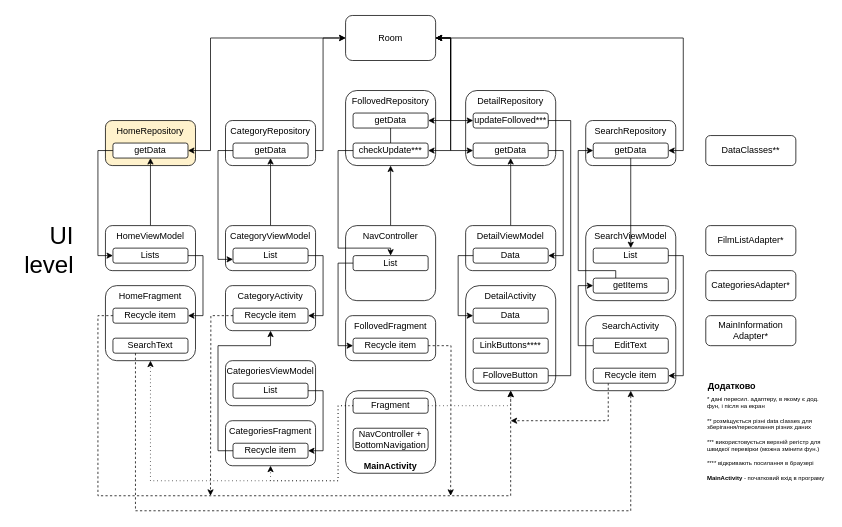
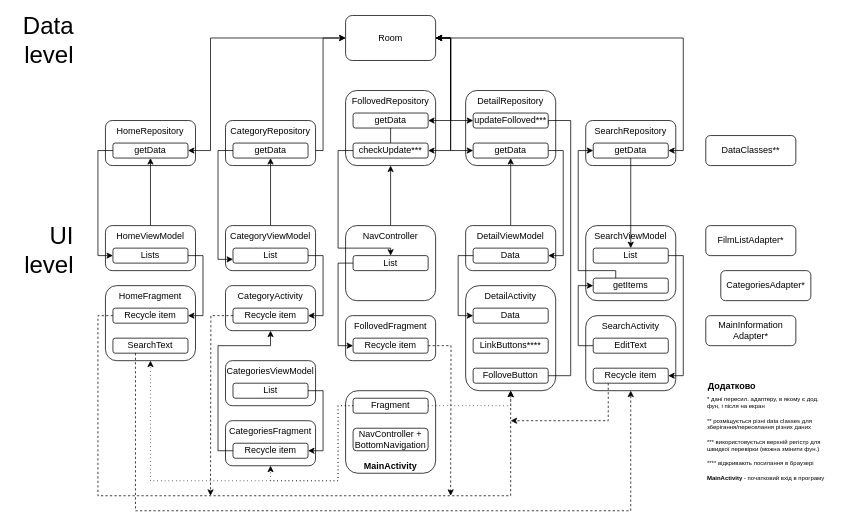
node "Data level": added
node "HomeRepository": fillcolor #fff2cc -> #ffffff
node "CategoriesAdapter*": moved (750, 285) -> (765, 285)
